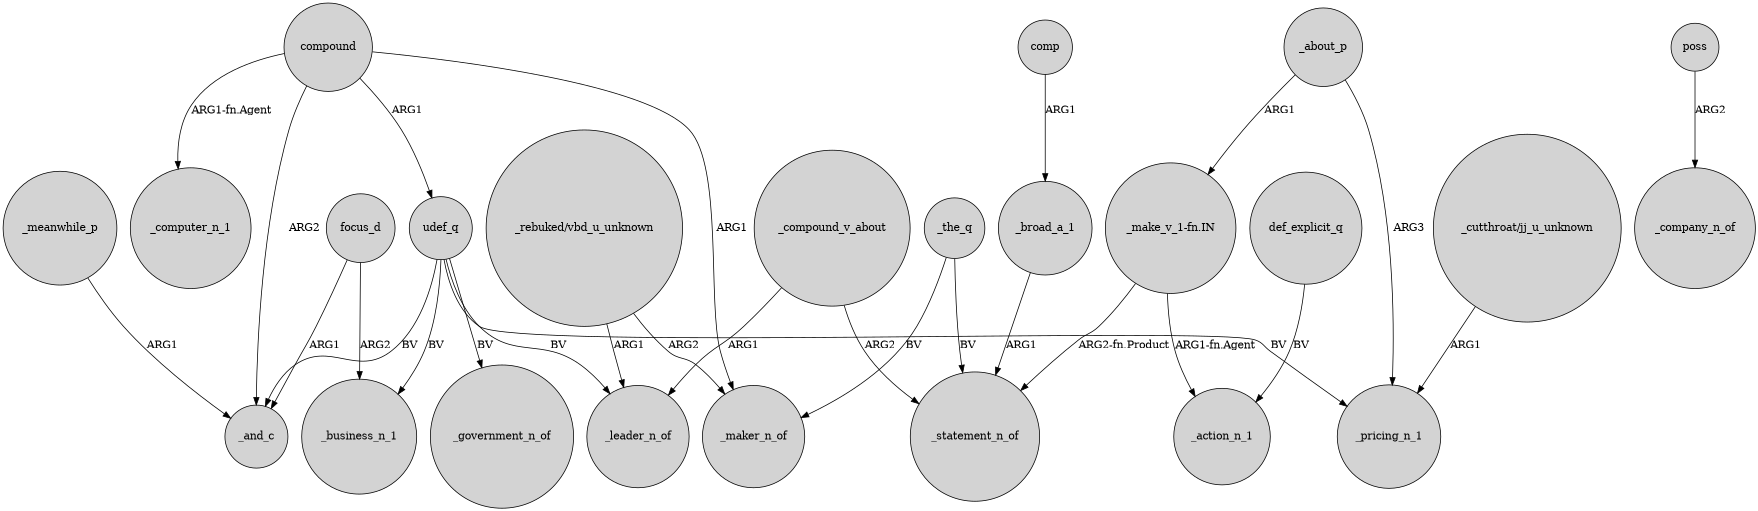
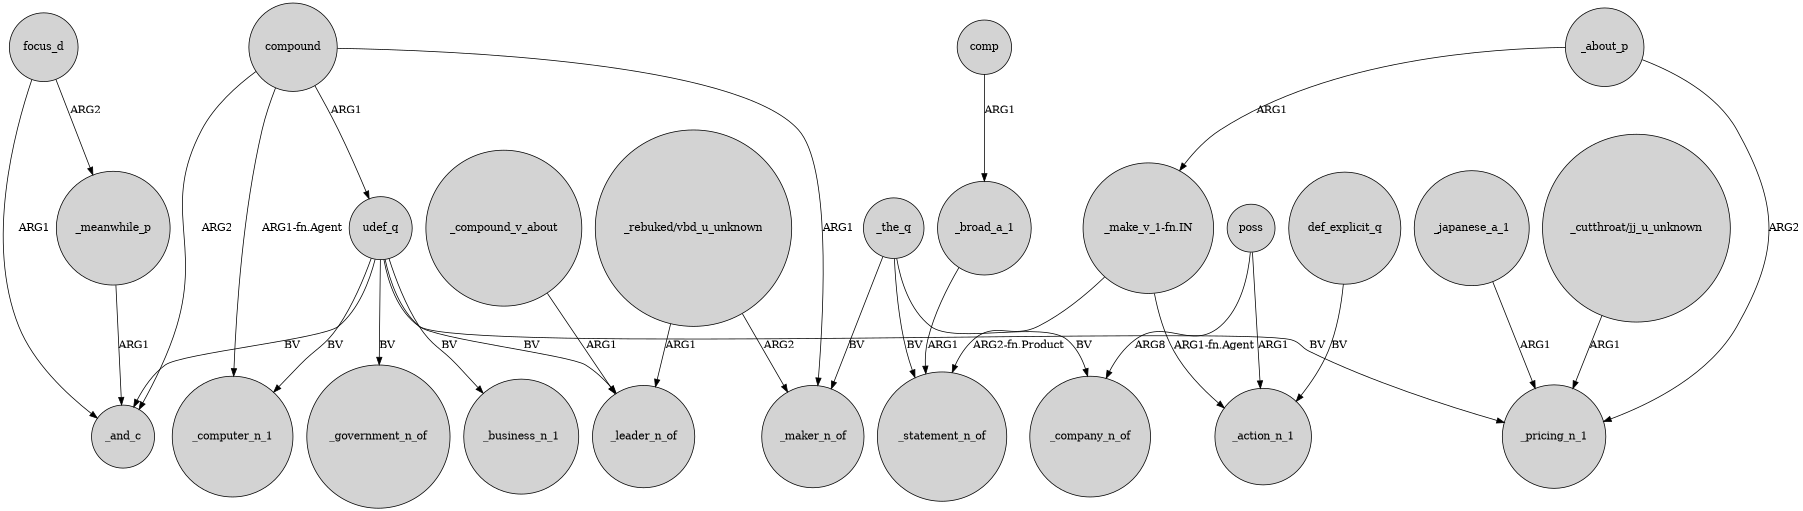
edge "poss" -> "_company_n_of": label "ARG2" -> "ARG8"
edge "_about_p" -> "_pricing_n_1": label "ARG3" -> "ARG2"
node "_japanese_a_1": added
edge "poss" -> "_action_n_1": added, label "ARG1"
edge "focus_d" -> "_business_n_1": now "focus_d" -> "_meanwhile_p"
edge "_the_q" -> "_company_n_of": added, label "BV"
edge "udef_q" -> "_computer_n_1": added, label "BV"
edge "_compound_v_about" -> "_statement_n_of": removed, label "ARG2"
